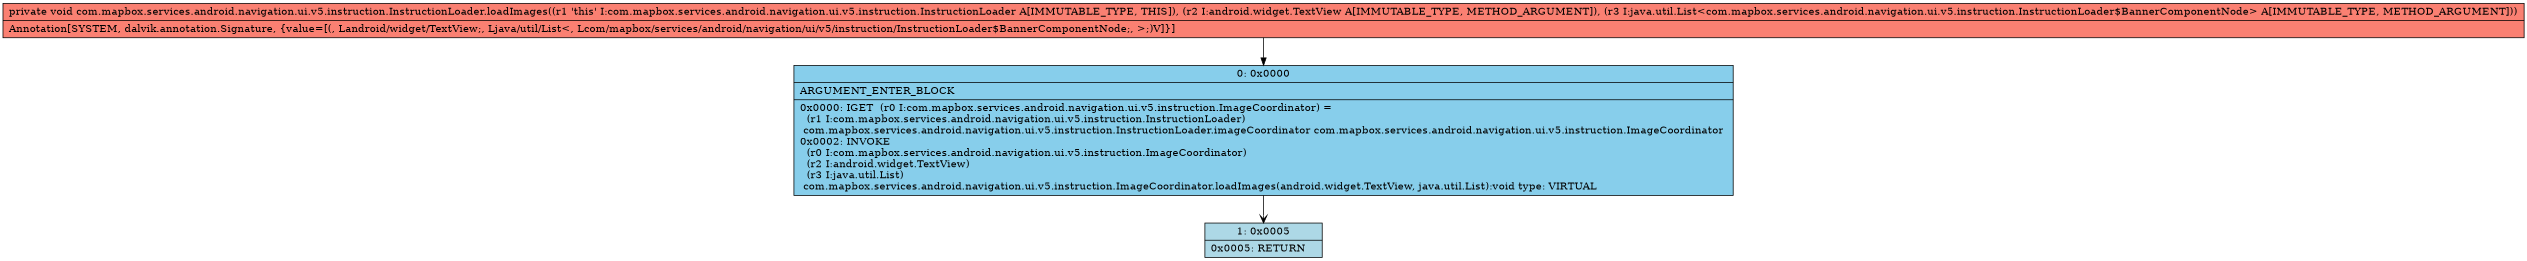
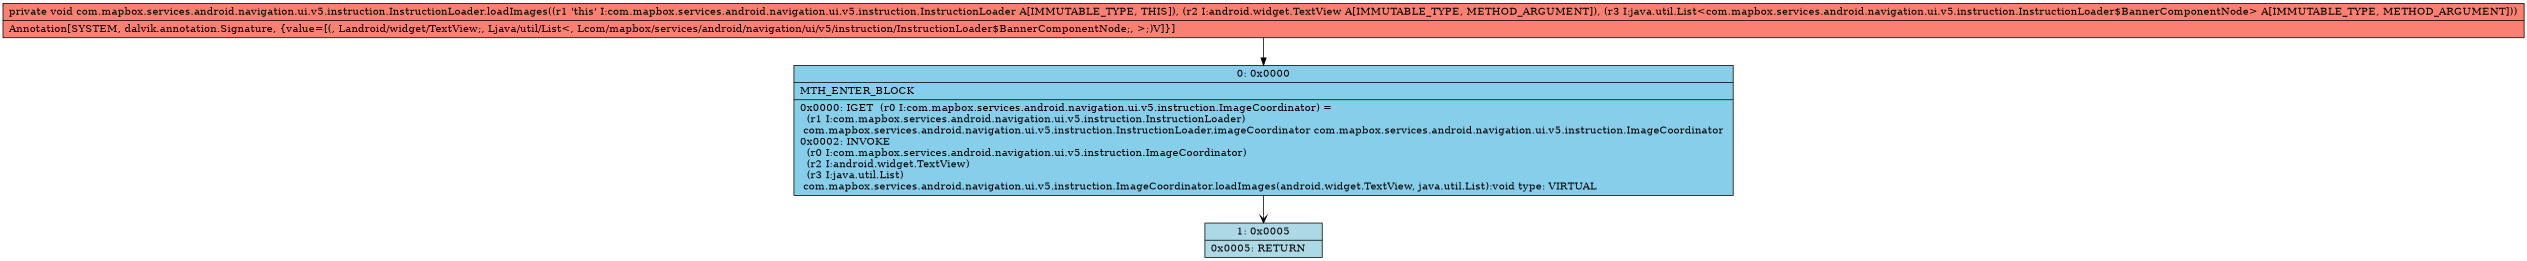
node "0: 0x0000": text "ARGUMENT_ENTER_BLOCK" -> "MTH_ENTER_BLOCK"
